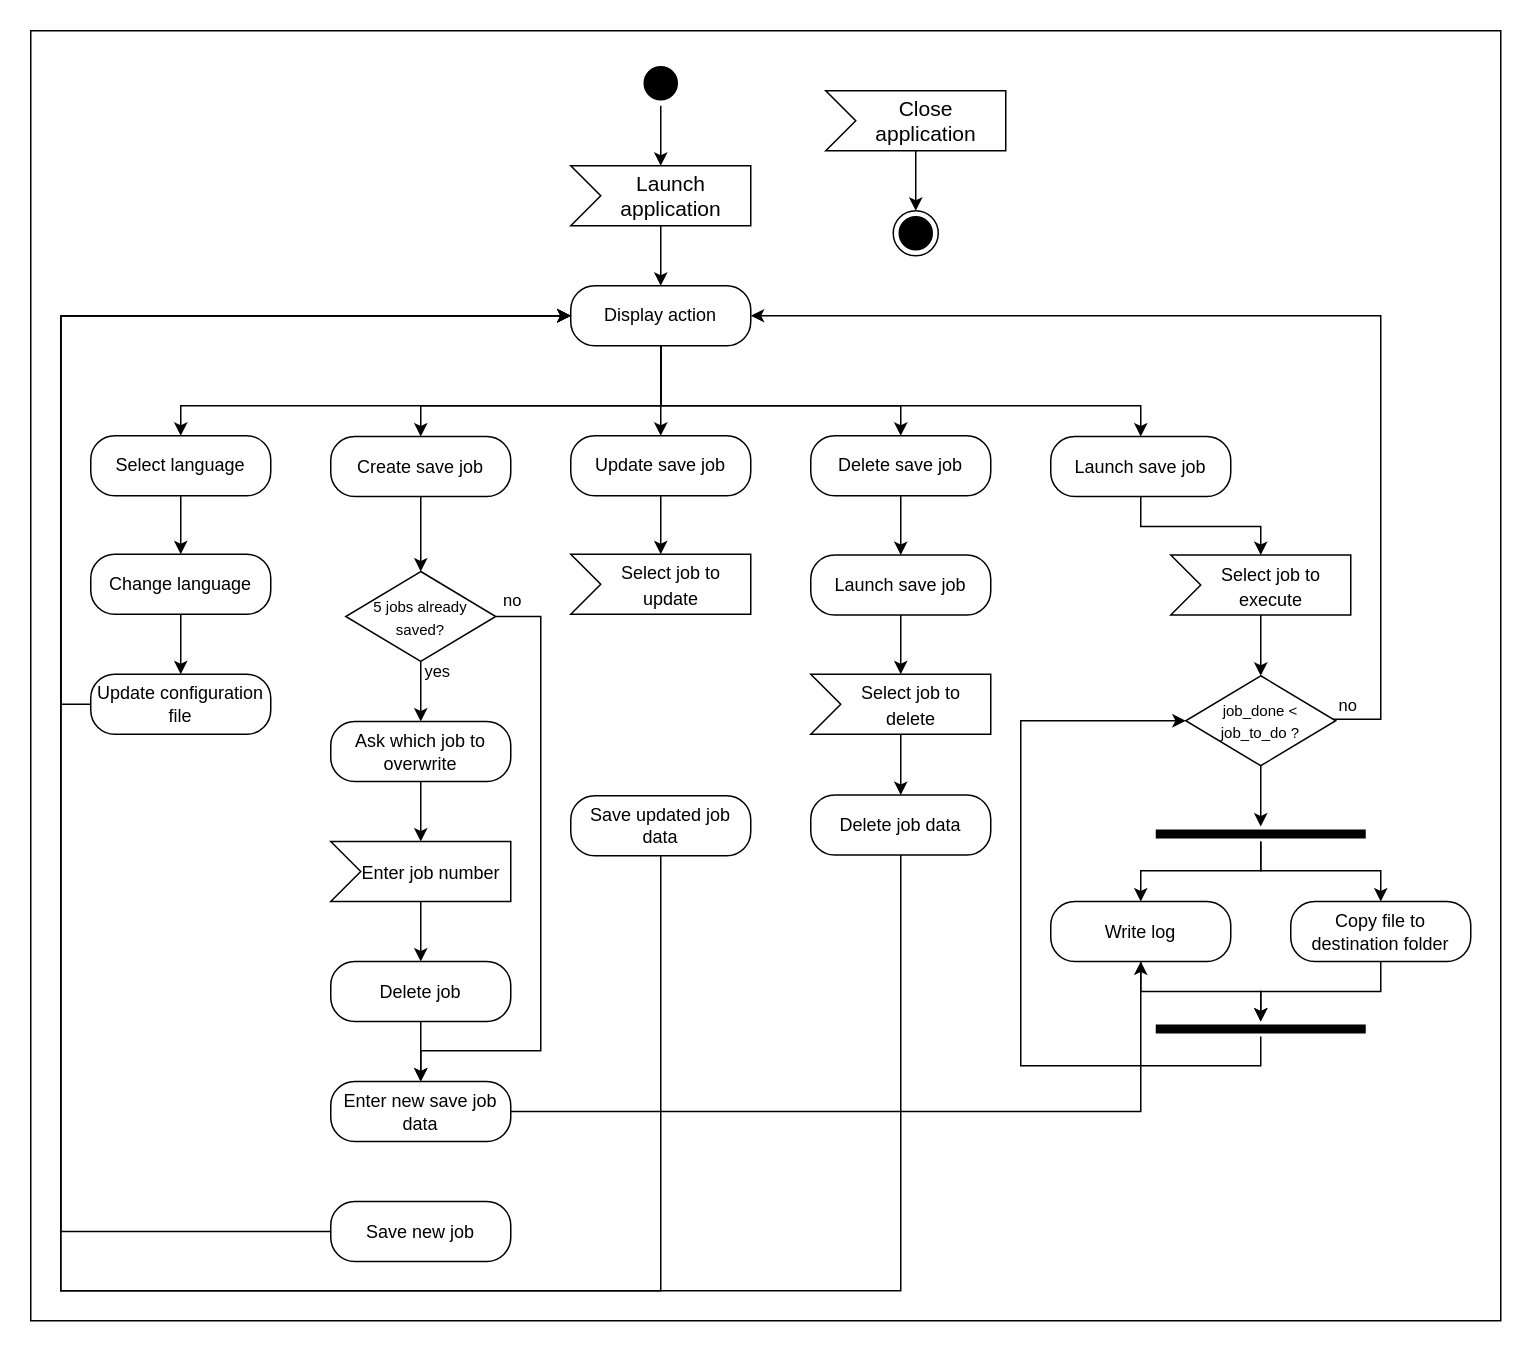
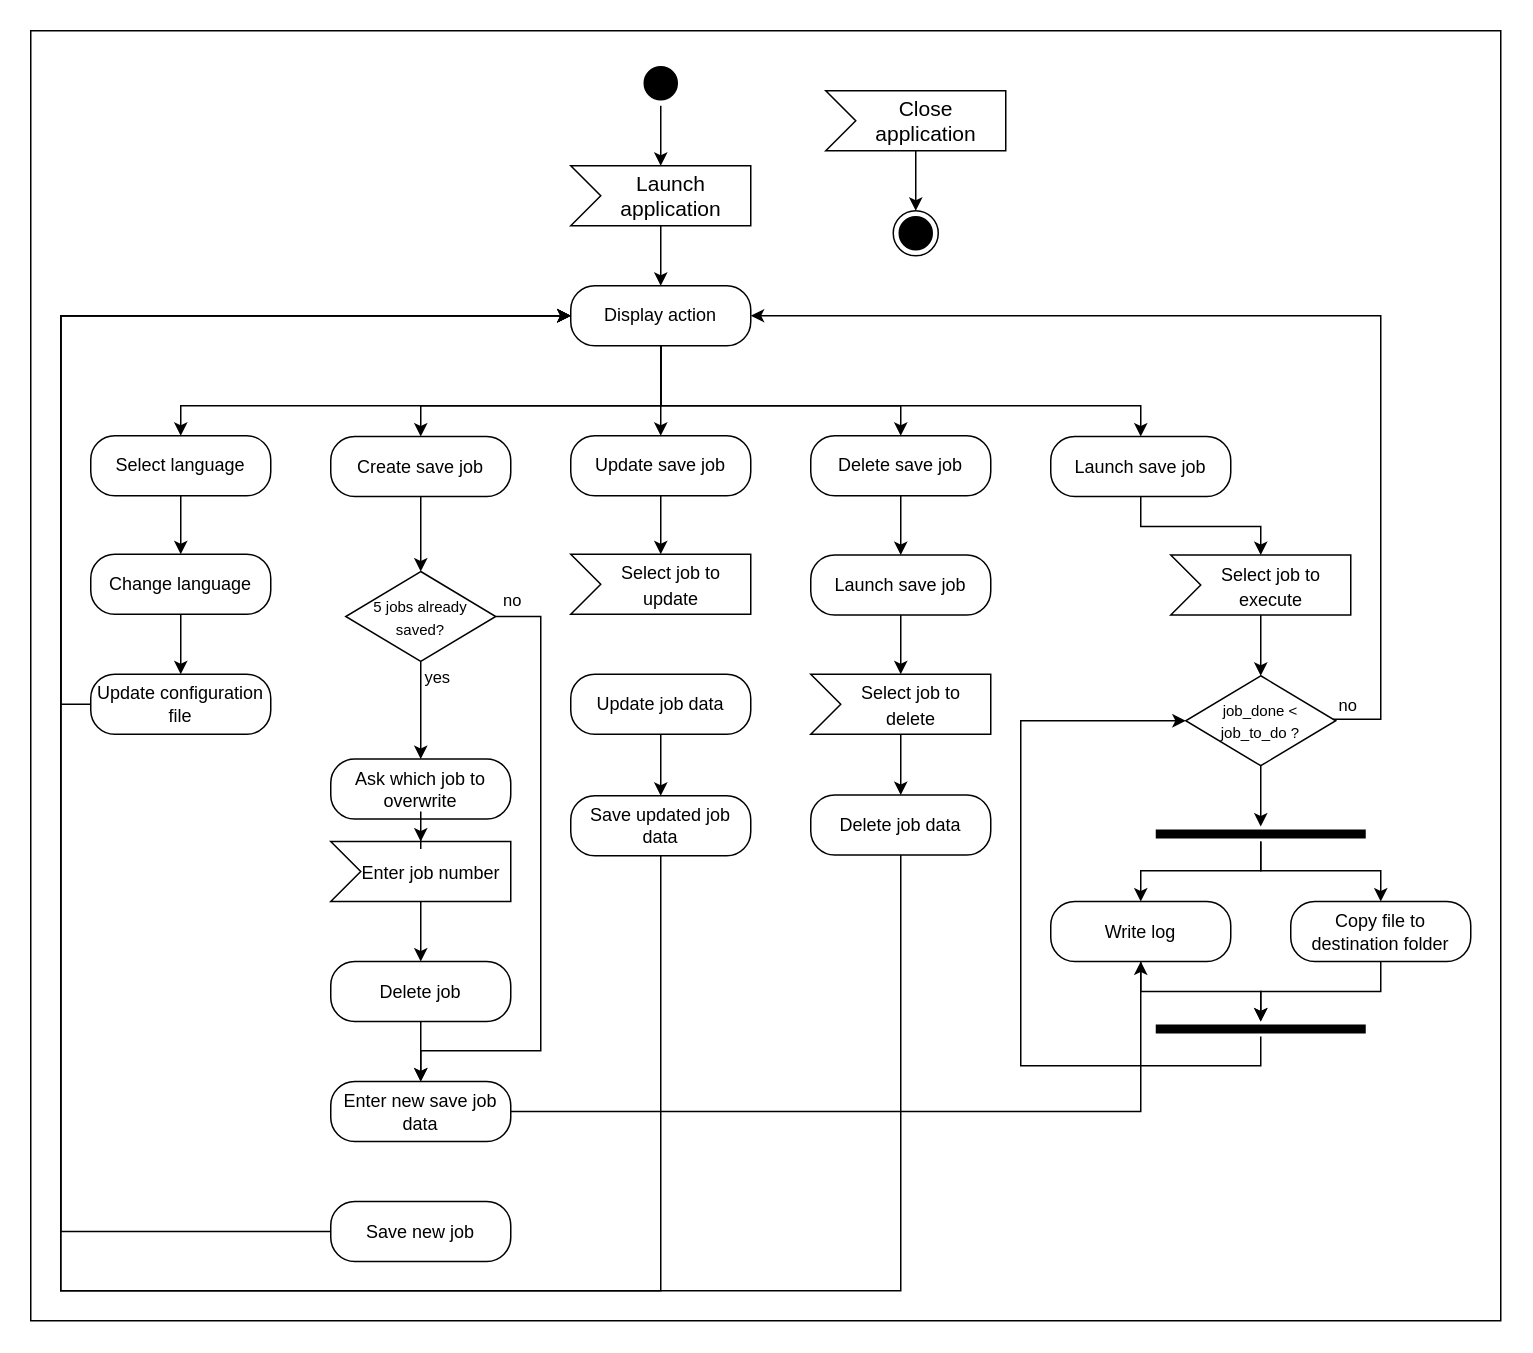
node "Update job data": added
node "Ask which job to overwrite": moved (421, 752) -> (421, 789)
edge "Update job data" -> "Save updated job data": added
